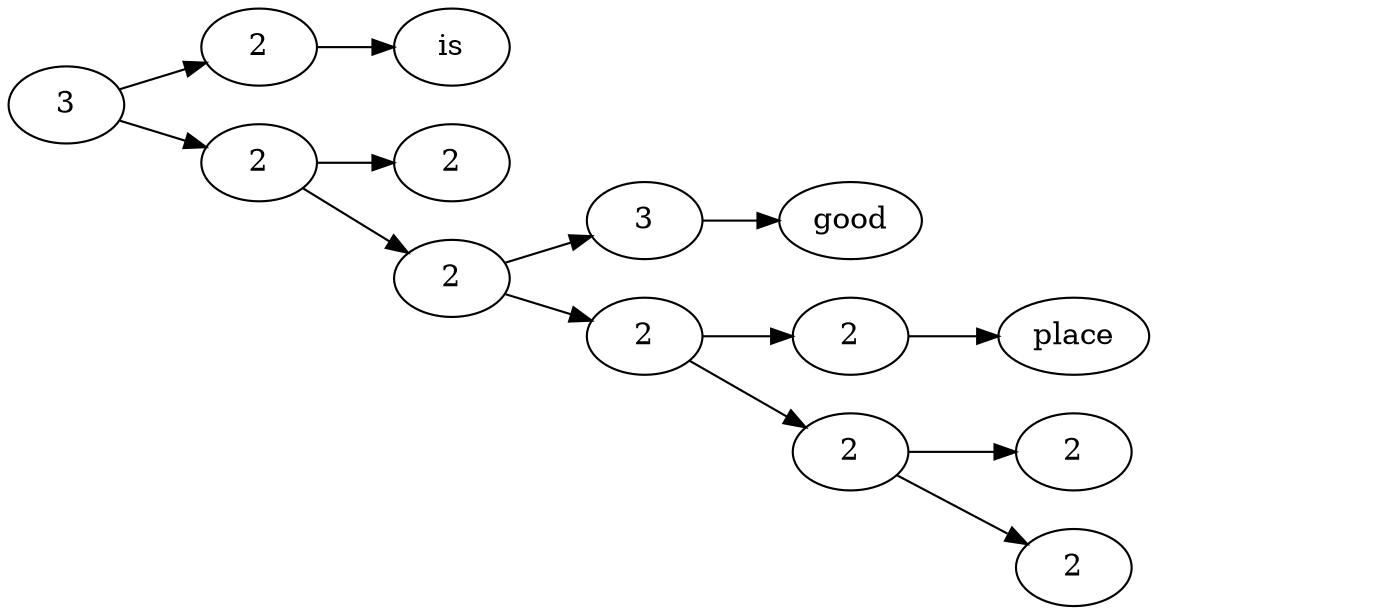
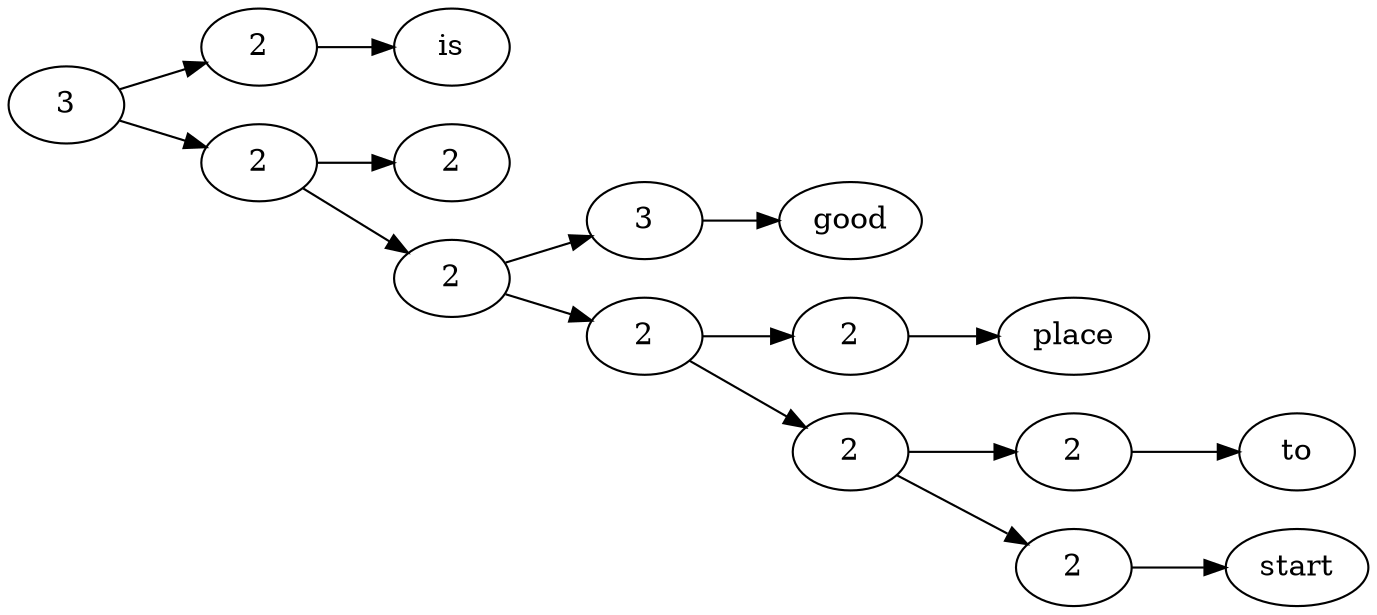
node "to": added
node "start": added
